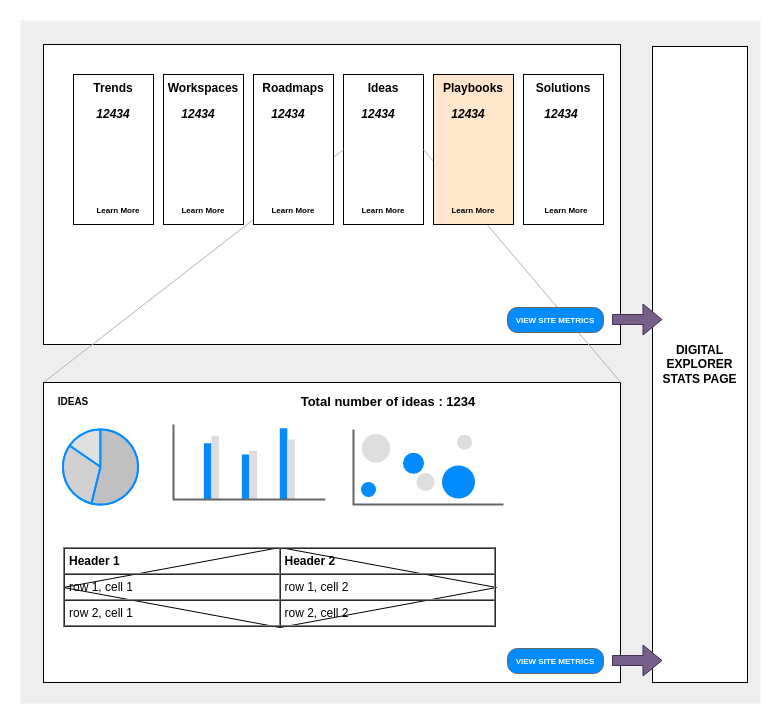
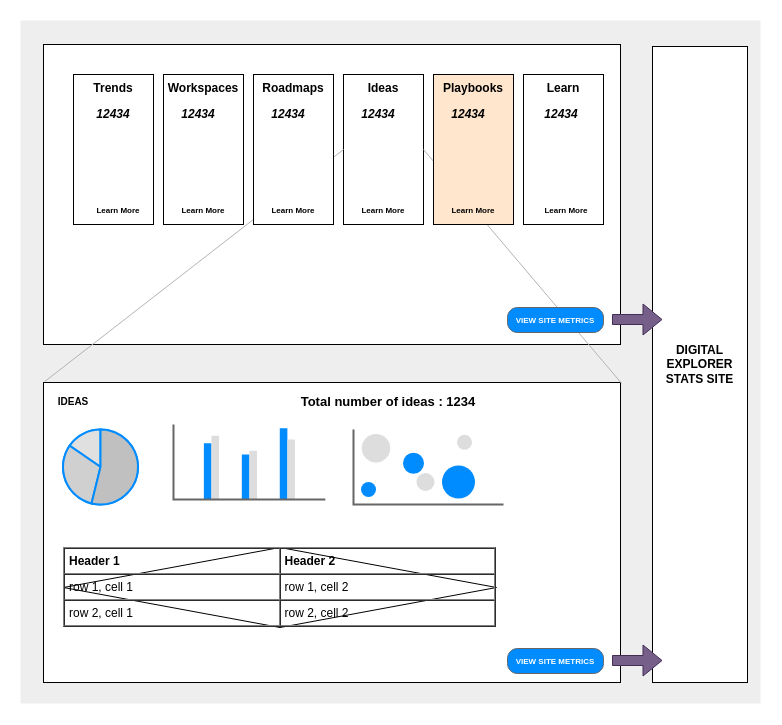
node "Solutions": label "Solutions" -> "Learn"
node "DIGITAL EXPLORER STATS PAGE": label "DIGITAL EXPLORER STATS PAGE" -> "DIGITAL EXPLORER STATS SITE"
